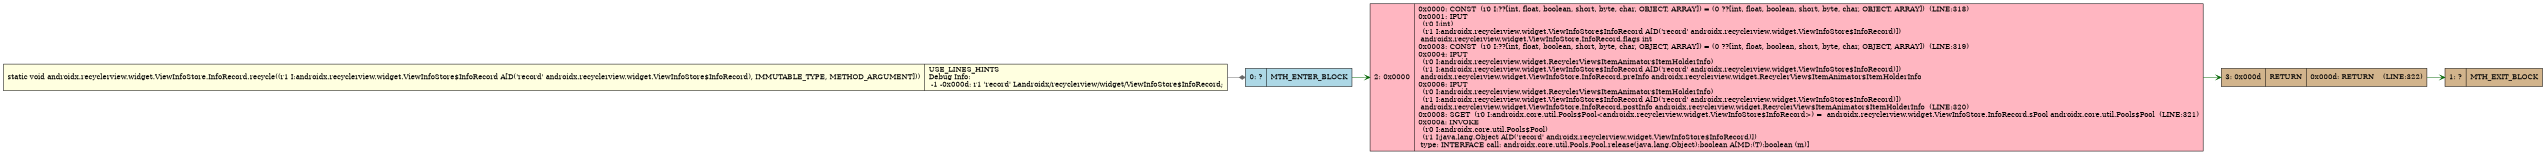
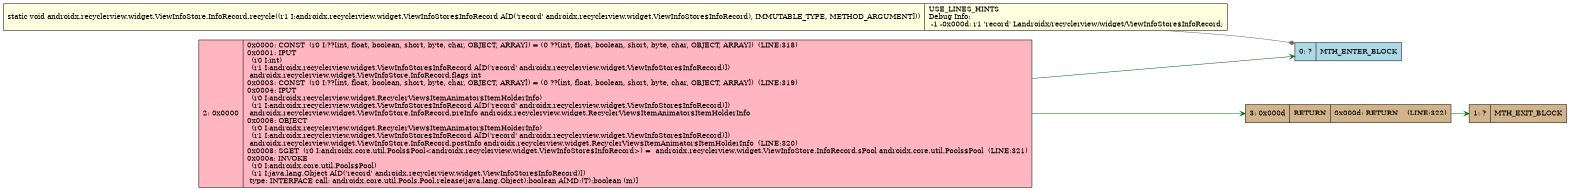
edge "0: ?" -> "2: 0x0000": reversed
node "2: 0x0000": text "0x0006: IPUT" -> "0x0006: OBJECT"
